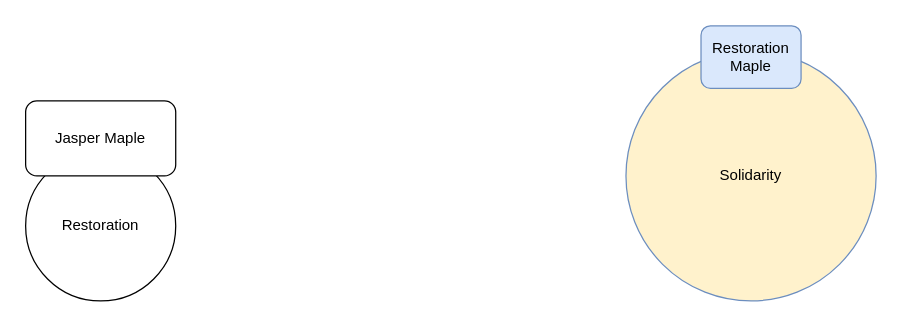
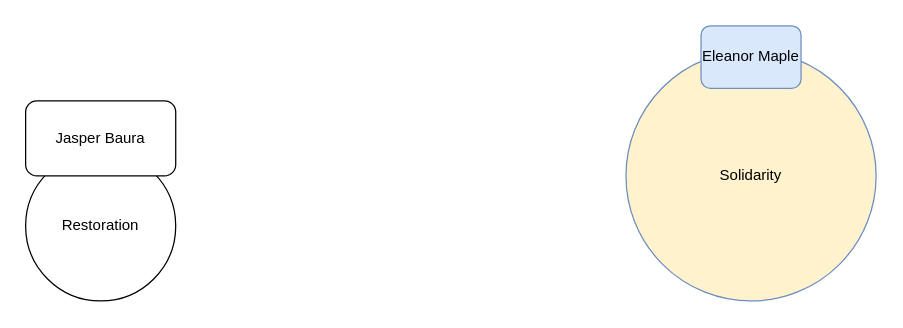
node "Restoration Maple": label "Restoration Maple" -> "Eleanor Maple"
node "Jasper Maple": label "Jasper Maple" -> "Jasper Baura"
